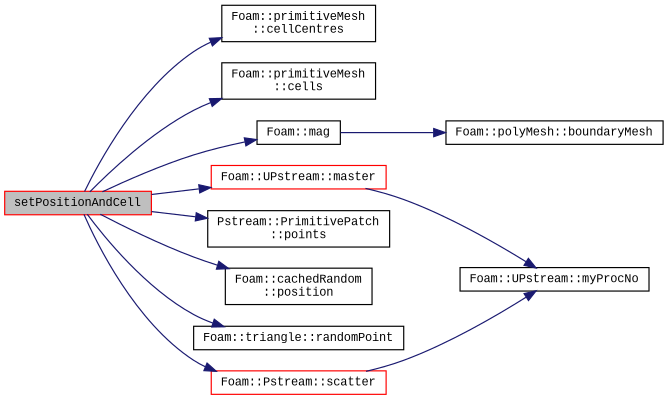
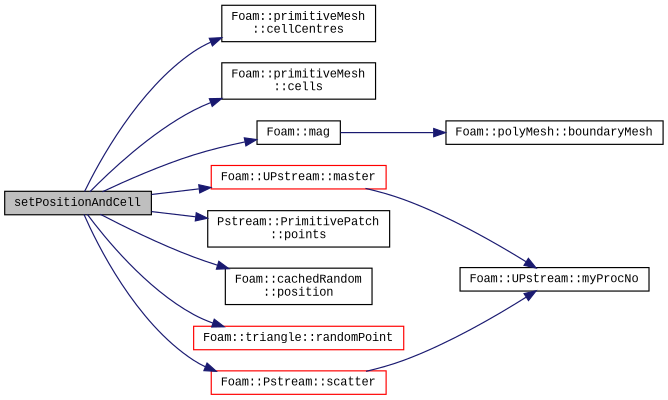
node "setPositionAndCell": color red -> black
node "Foam::triangle::randomPoint": color black -> red
